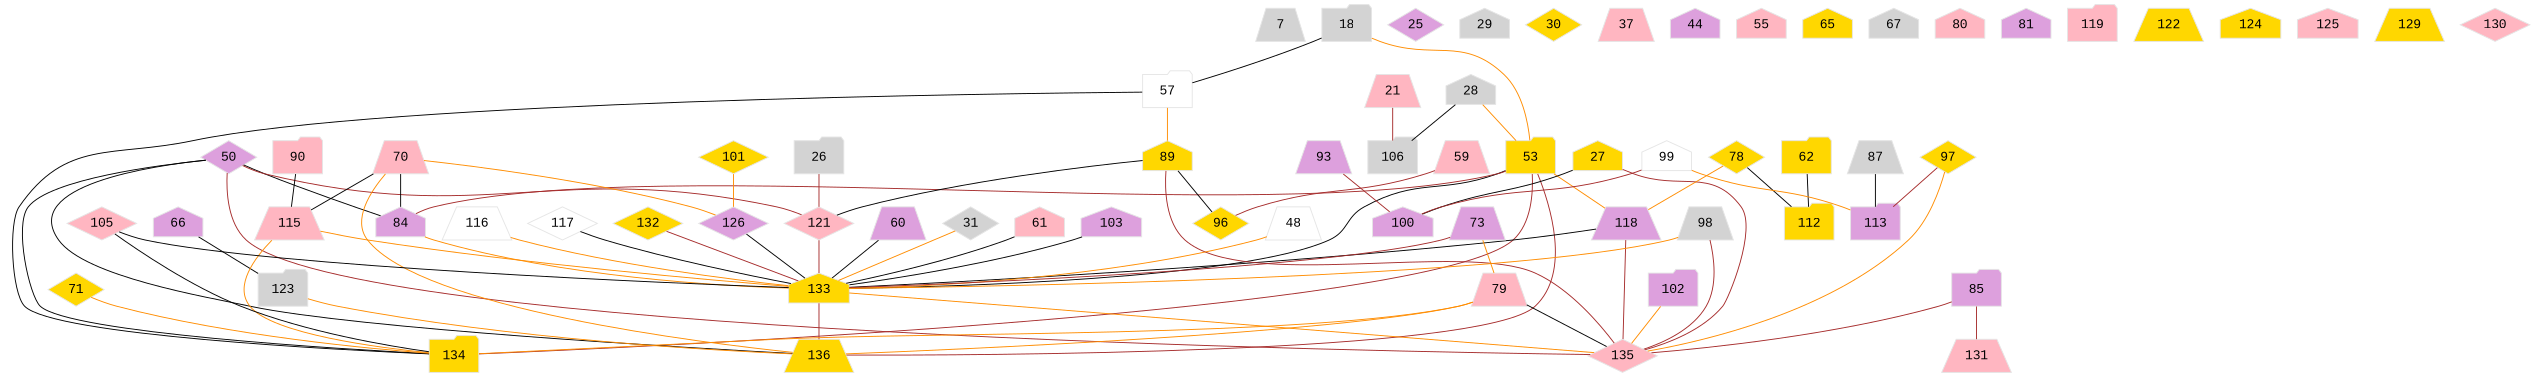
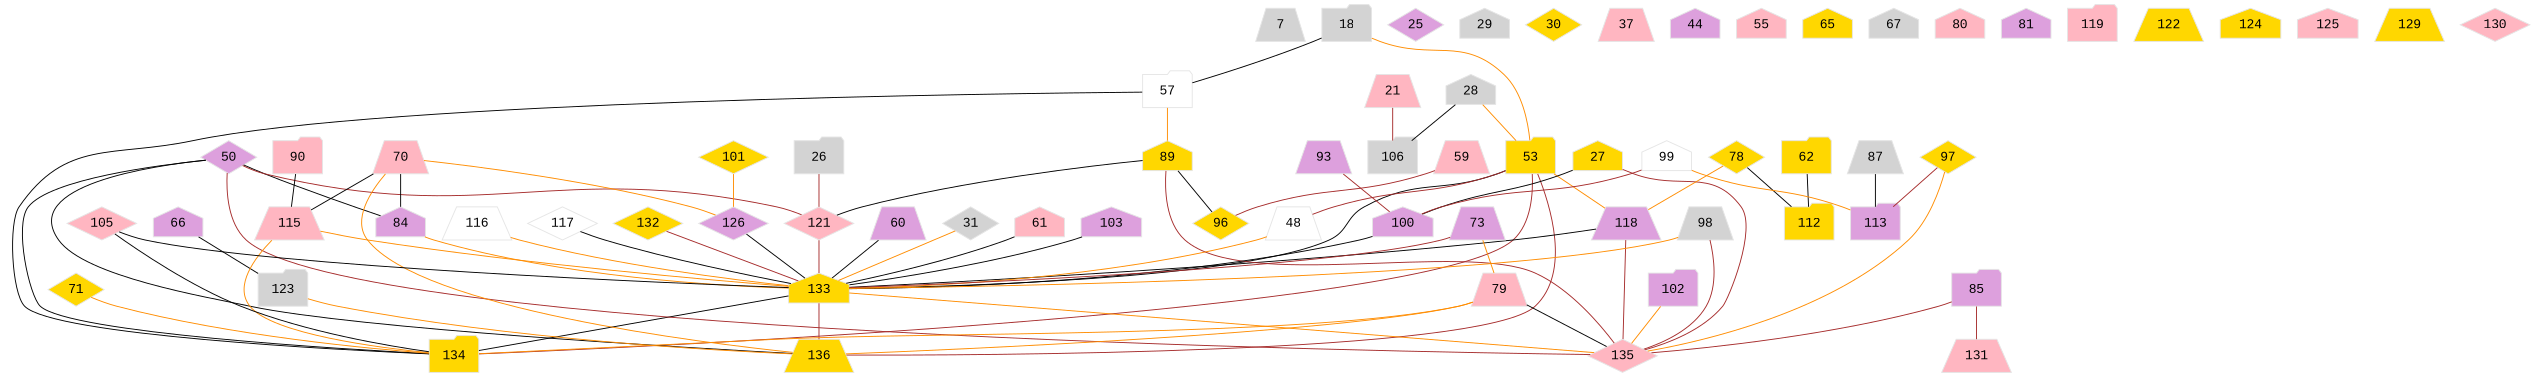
edge "53" -- "84": now "53" -- "48"
edge "100" -- "133": added
edge "133" -- "134": added
